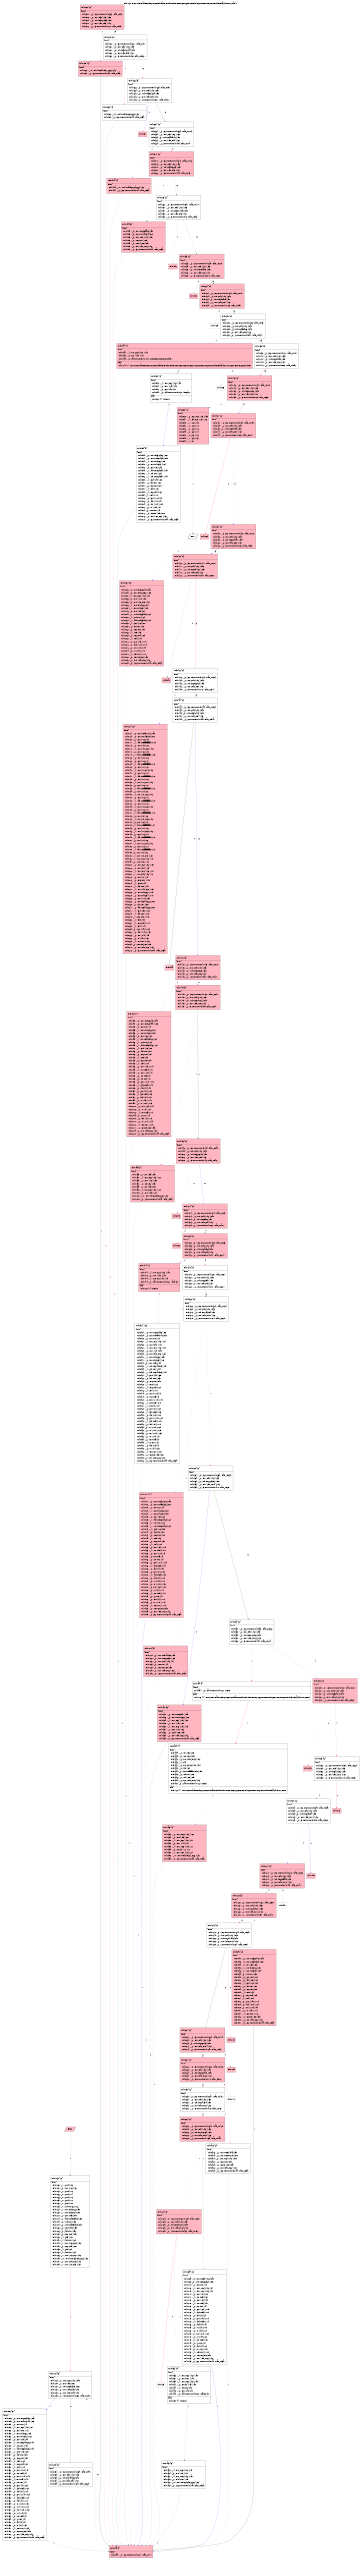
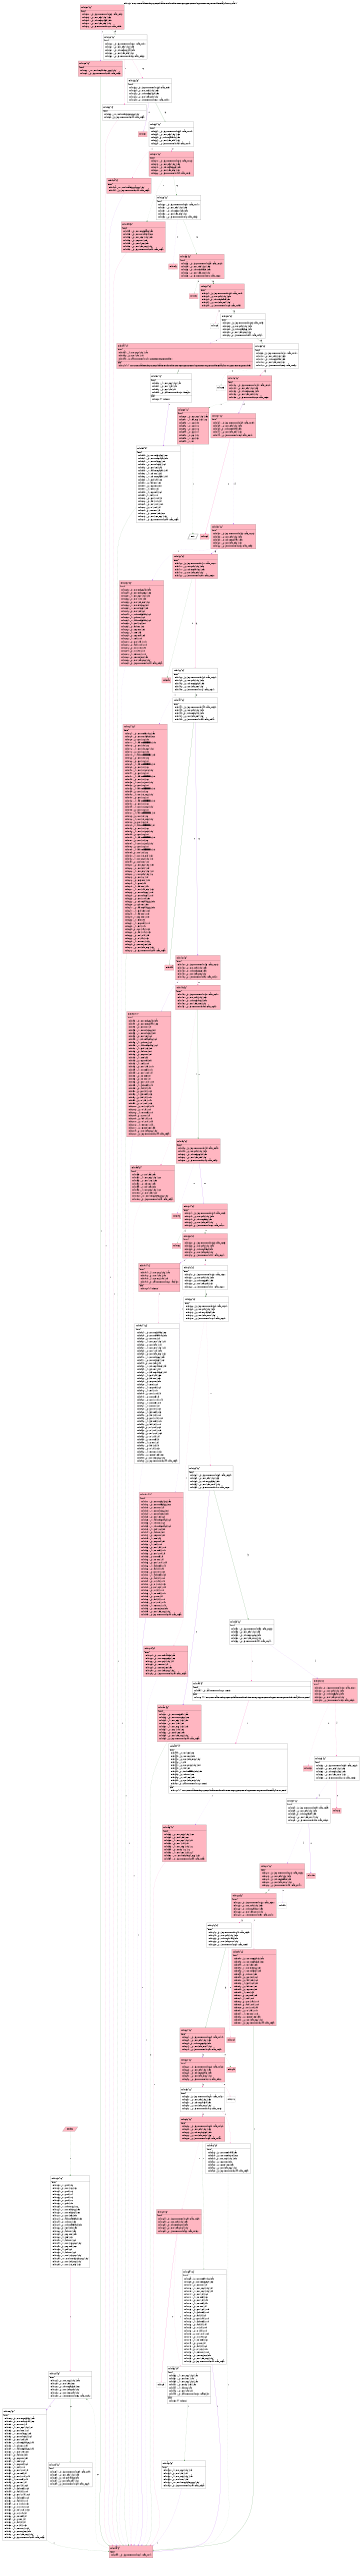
node "Entry": label "Entry" -> "Desktop"
